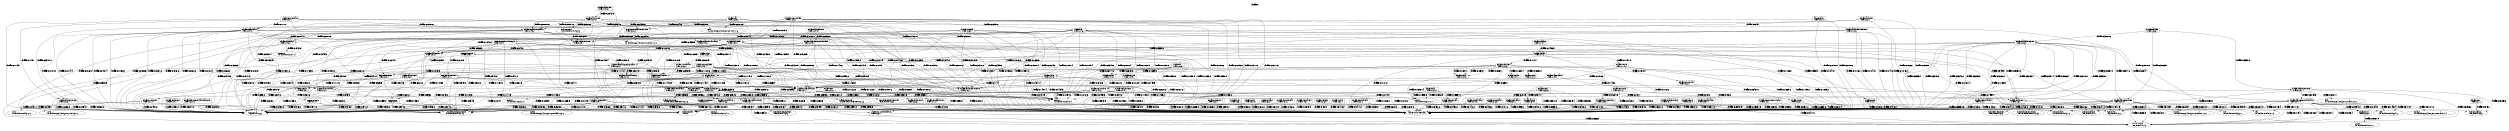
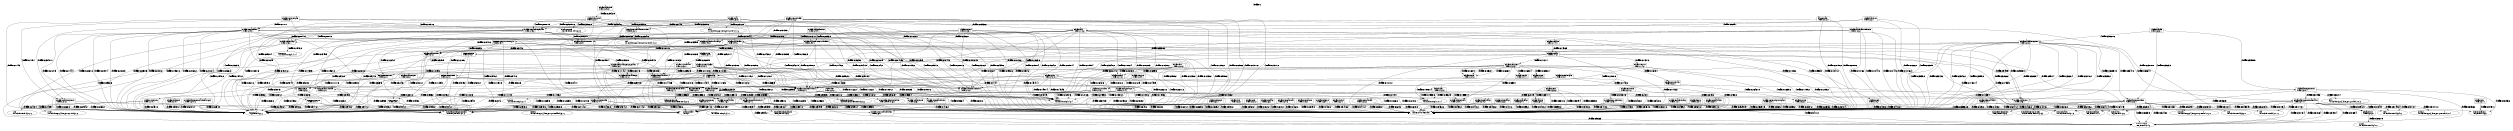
edge "evbuffer_expand_fast_ ./buffer.c:2075:1" -> "ZERO_CHAIN ./buffer.c:826:1": label "./buffer.c:3153:15" -> "./buffer.c:2164:5"
node "evbuffer_range_space ./buffer.c:750:1": label "evbuffer_range_space ./buffer.c:750:1" -> "evbuffer_commit_space ./buffer.c:750:1"
node "evbuffer_get_max_read ./buffer.c:615:8": shape box -> ellipse
